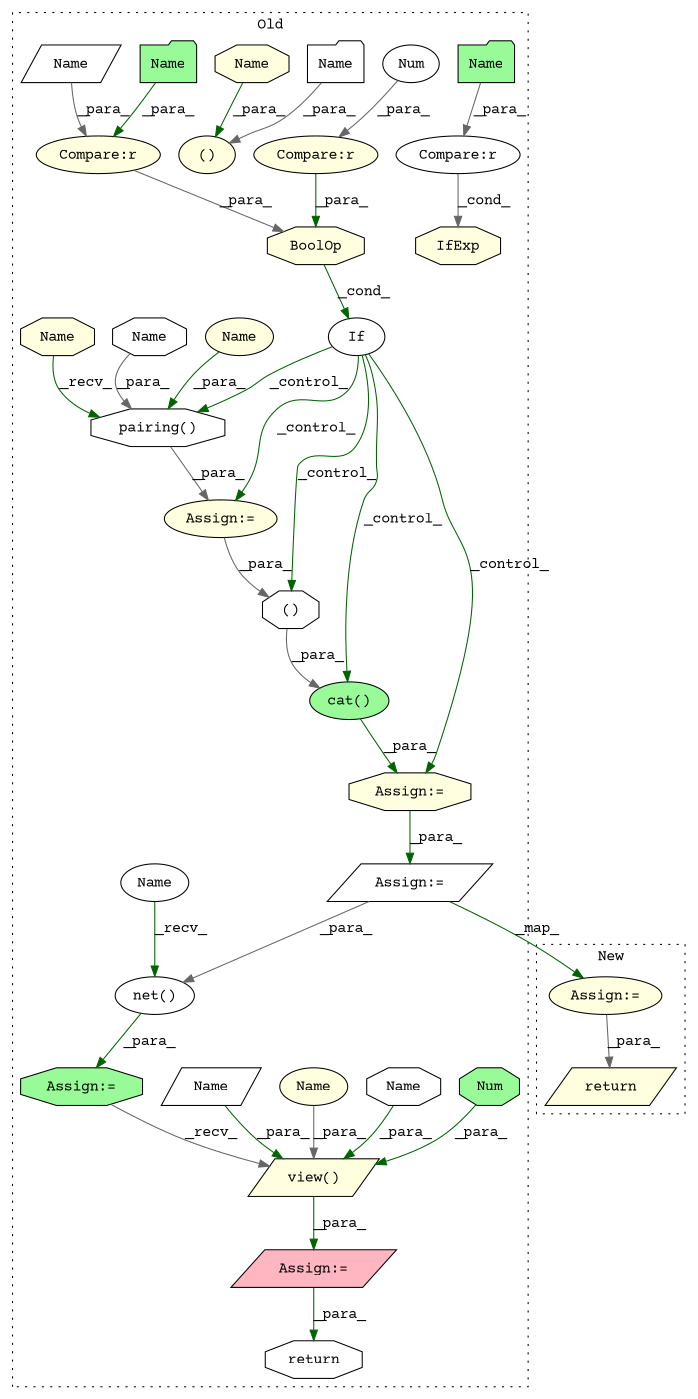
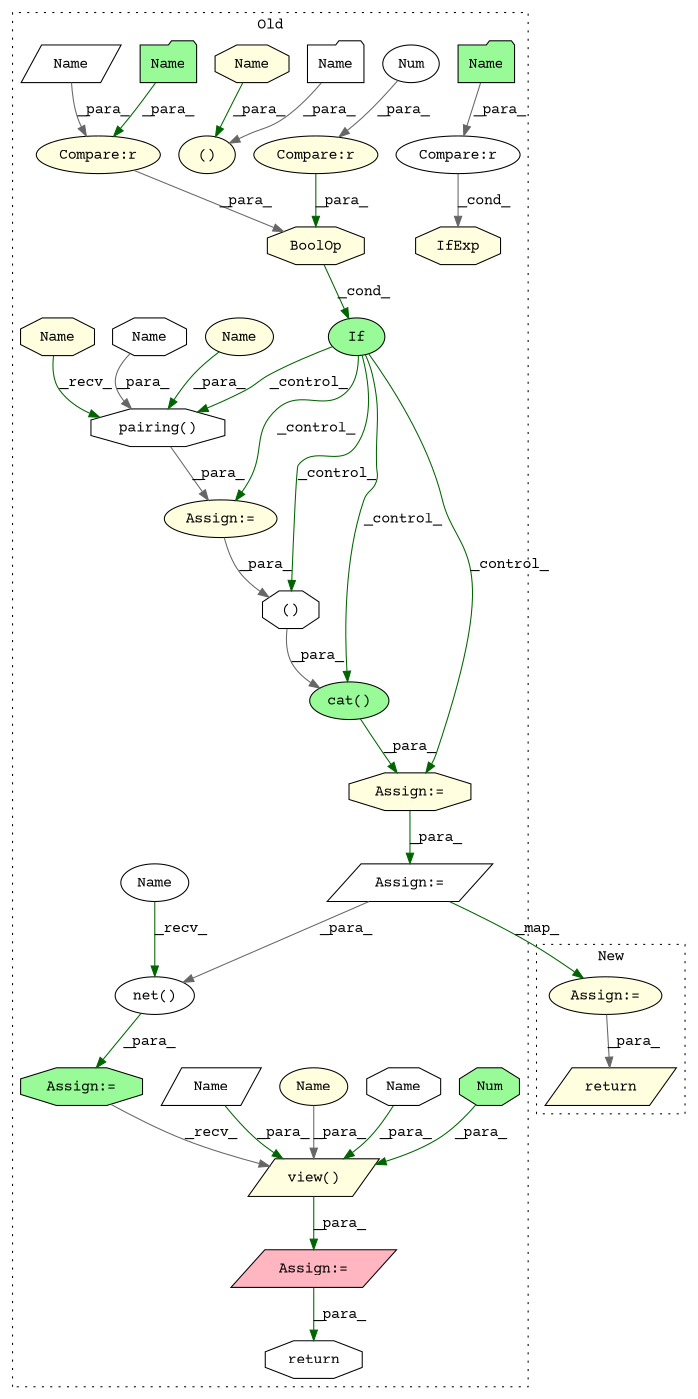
node "If": fillcolor white -> palegreen
